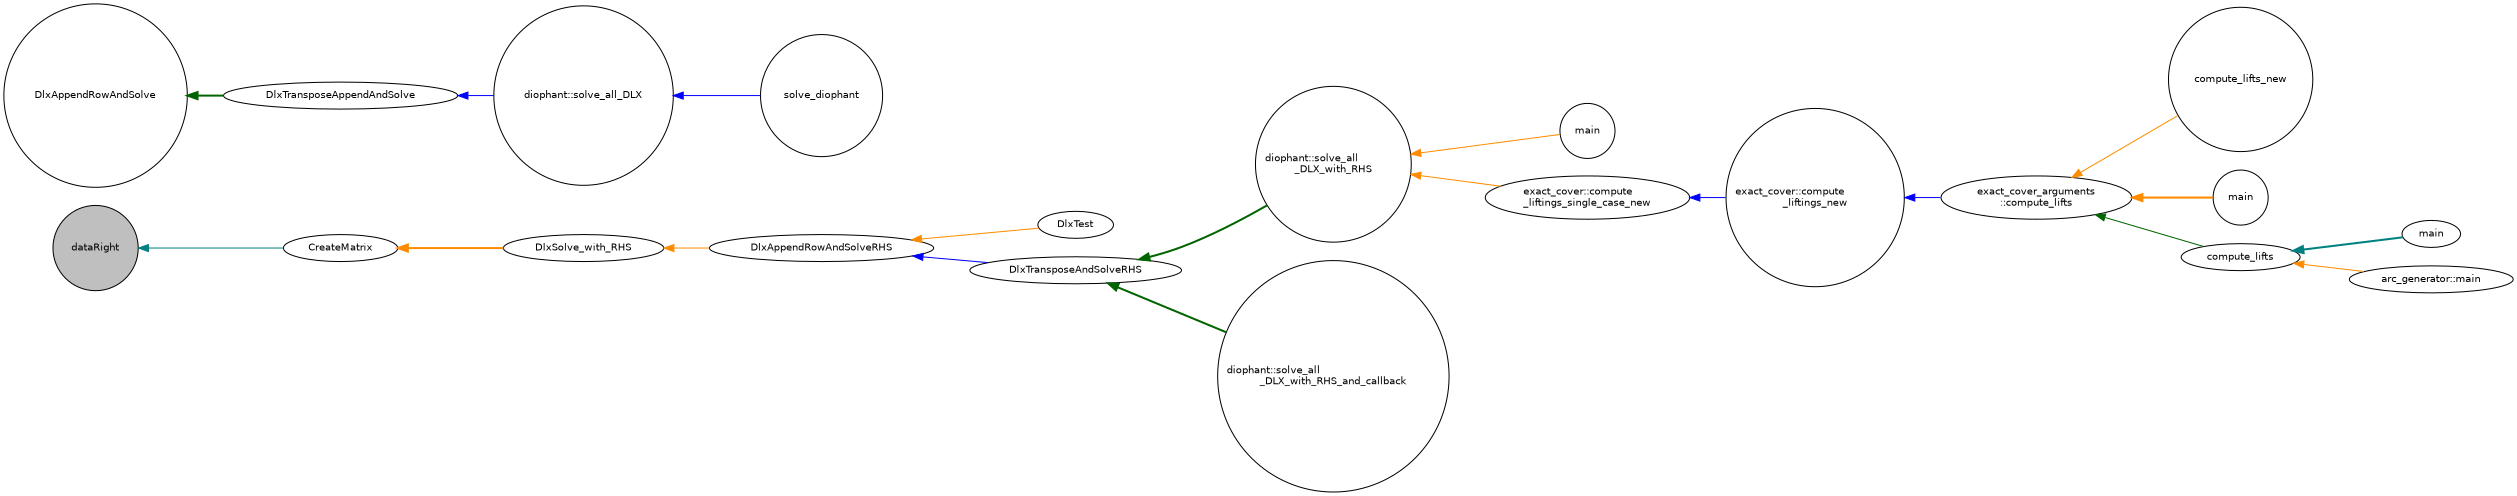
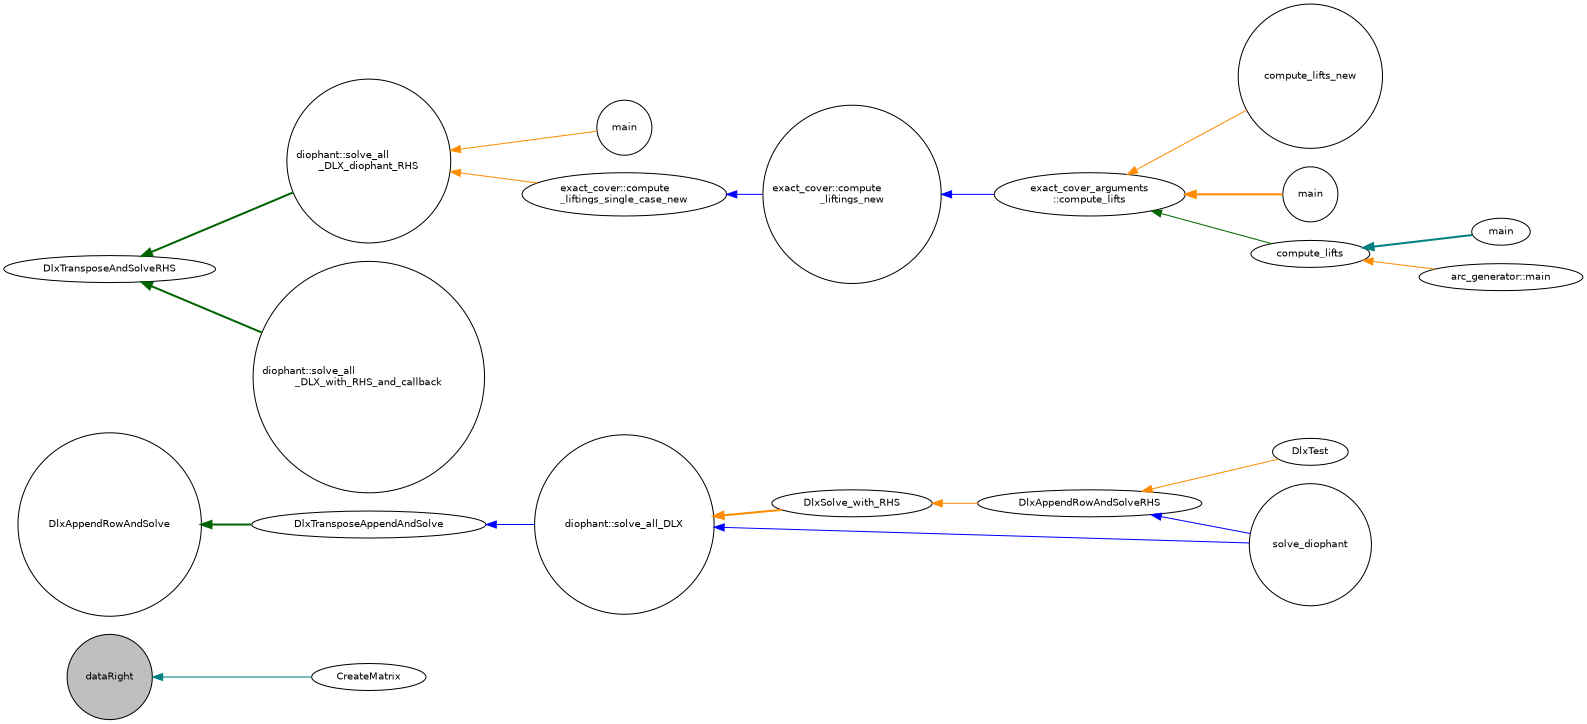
node "diophant::solve_all _DLX_with_RHS": label "diophant::solve_all _DLX_with_RHS" -> "diophant::solve_all _DLX_diophant_RHS"
edge "DlxSolve_with_RHS" -> "CreateMatrix": now "DlxSolve_with_RHS" -> "diophant::solve_all_DLX"
edge "DlxTransposeAndSolveRHS" -> "DlxAppendRowAndSolveRHS": now "solve_diophant" -> "DlxAppendRowAndSolveRHS"
